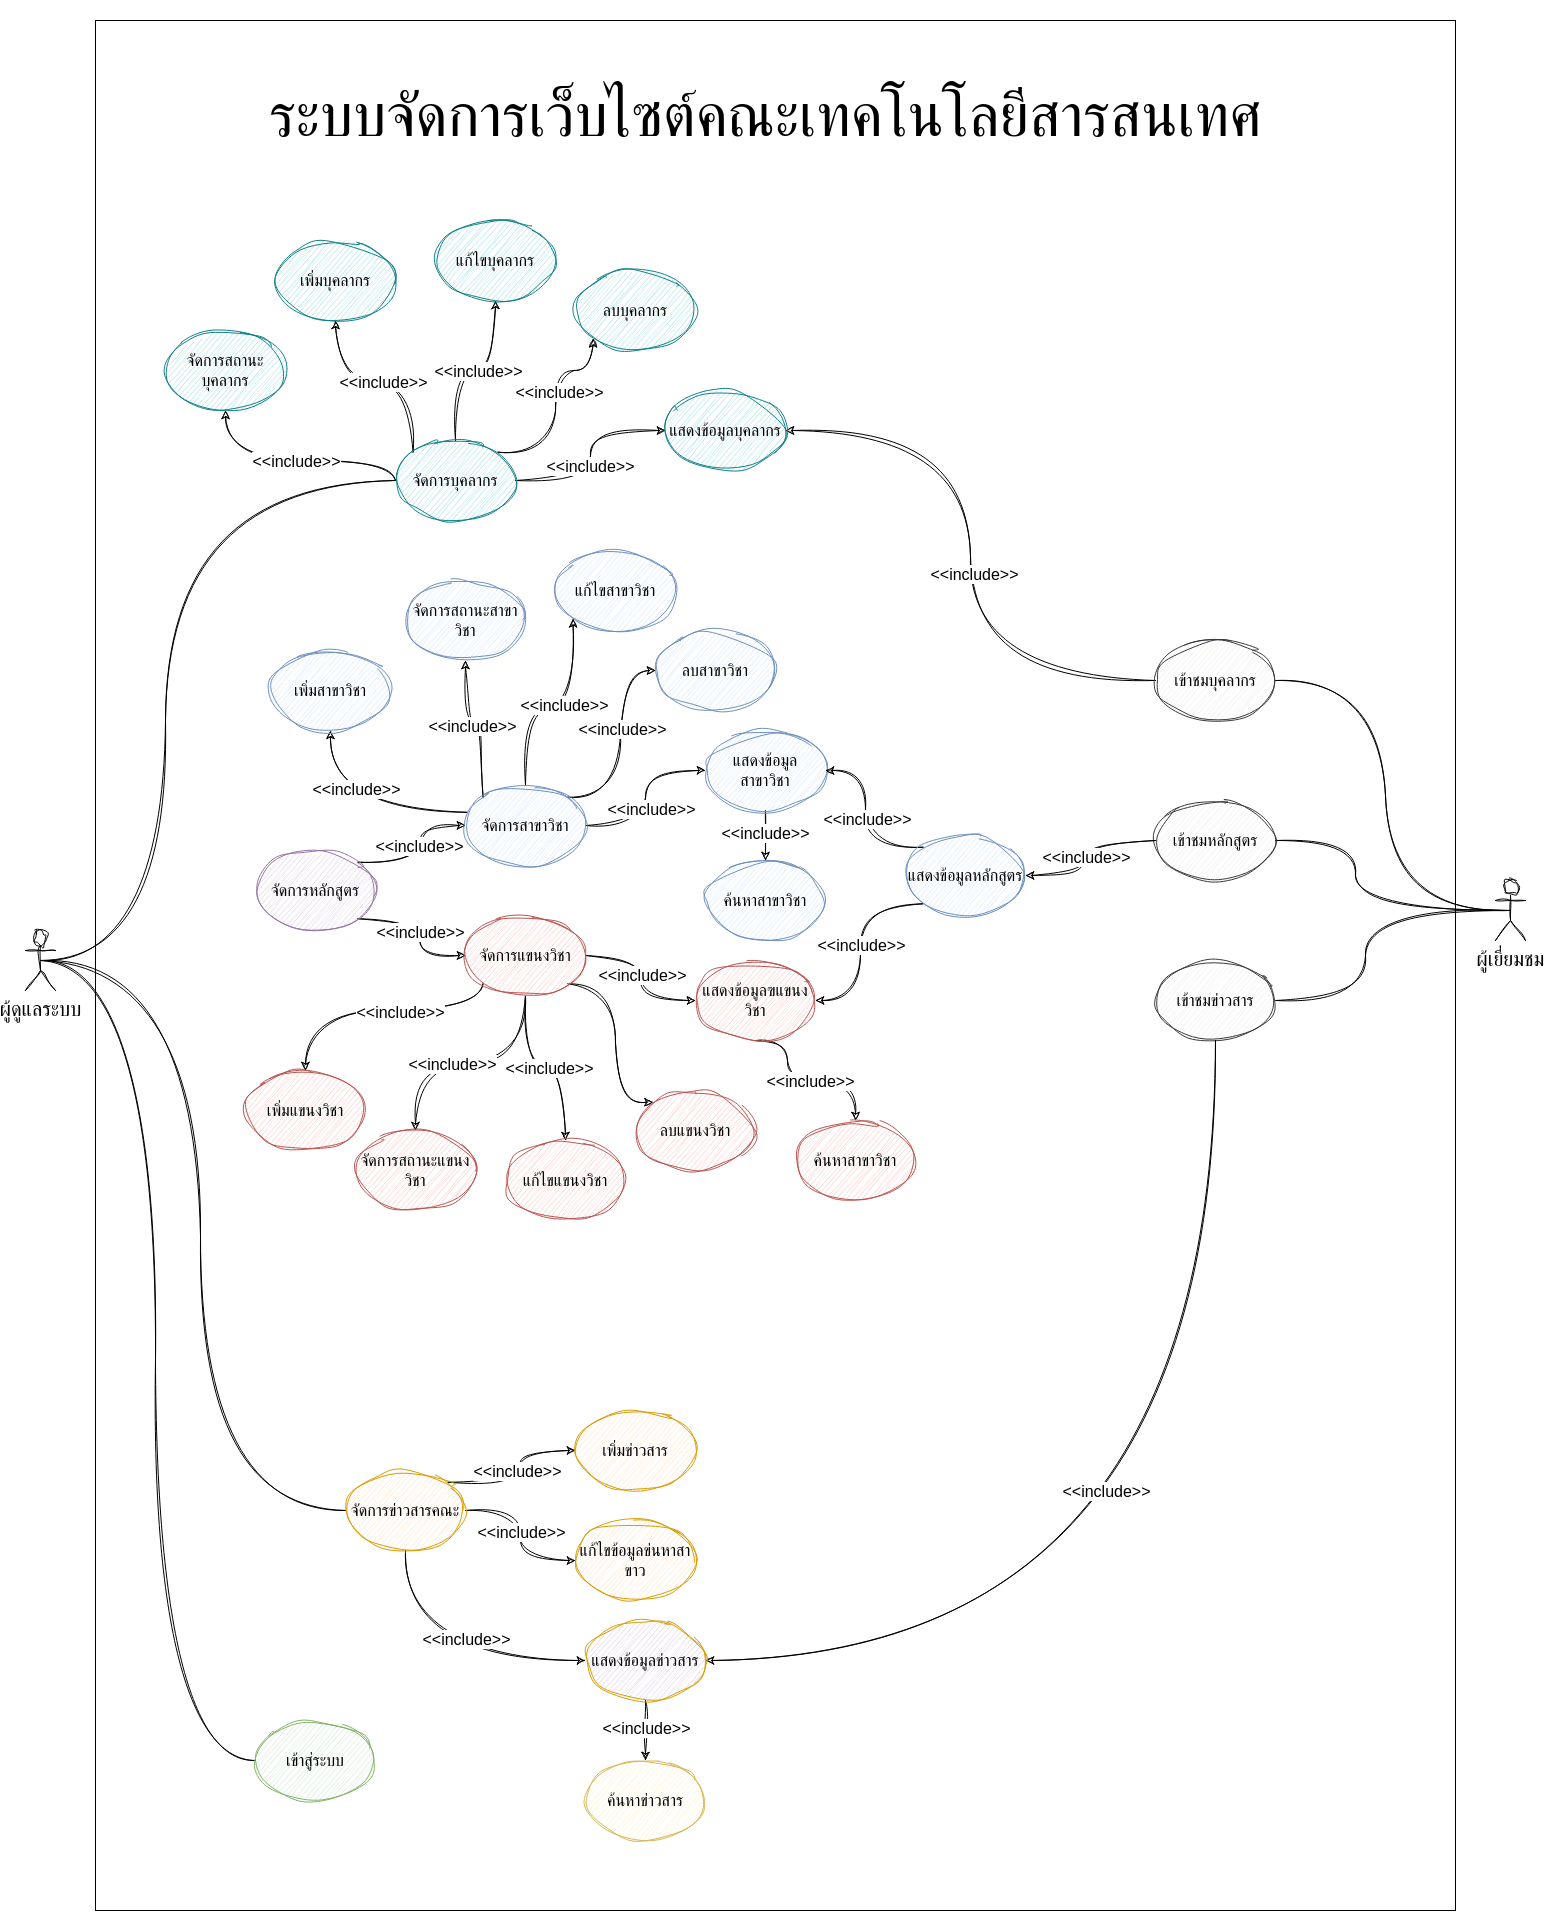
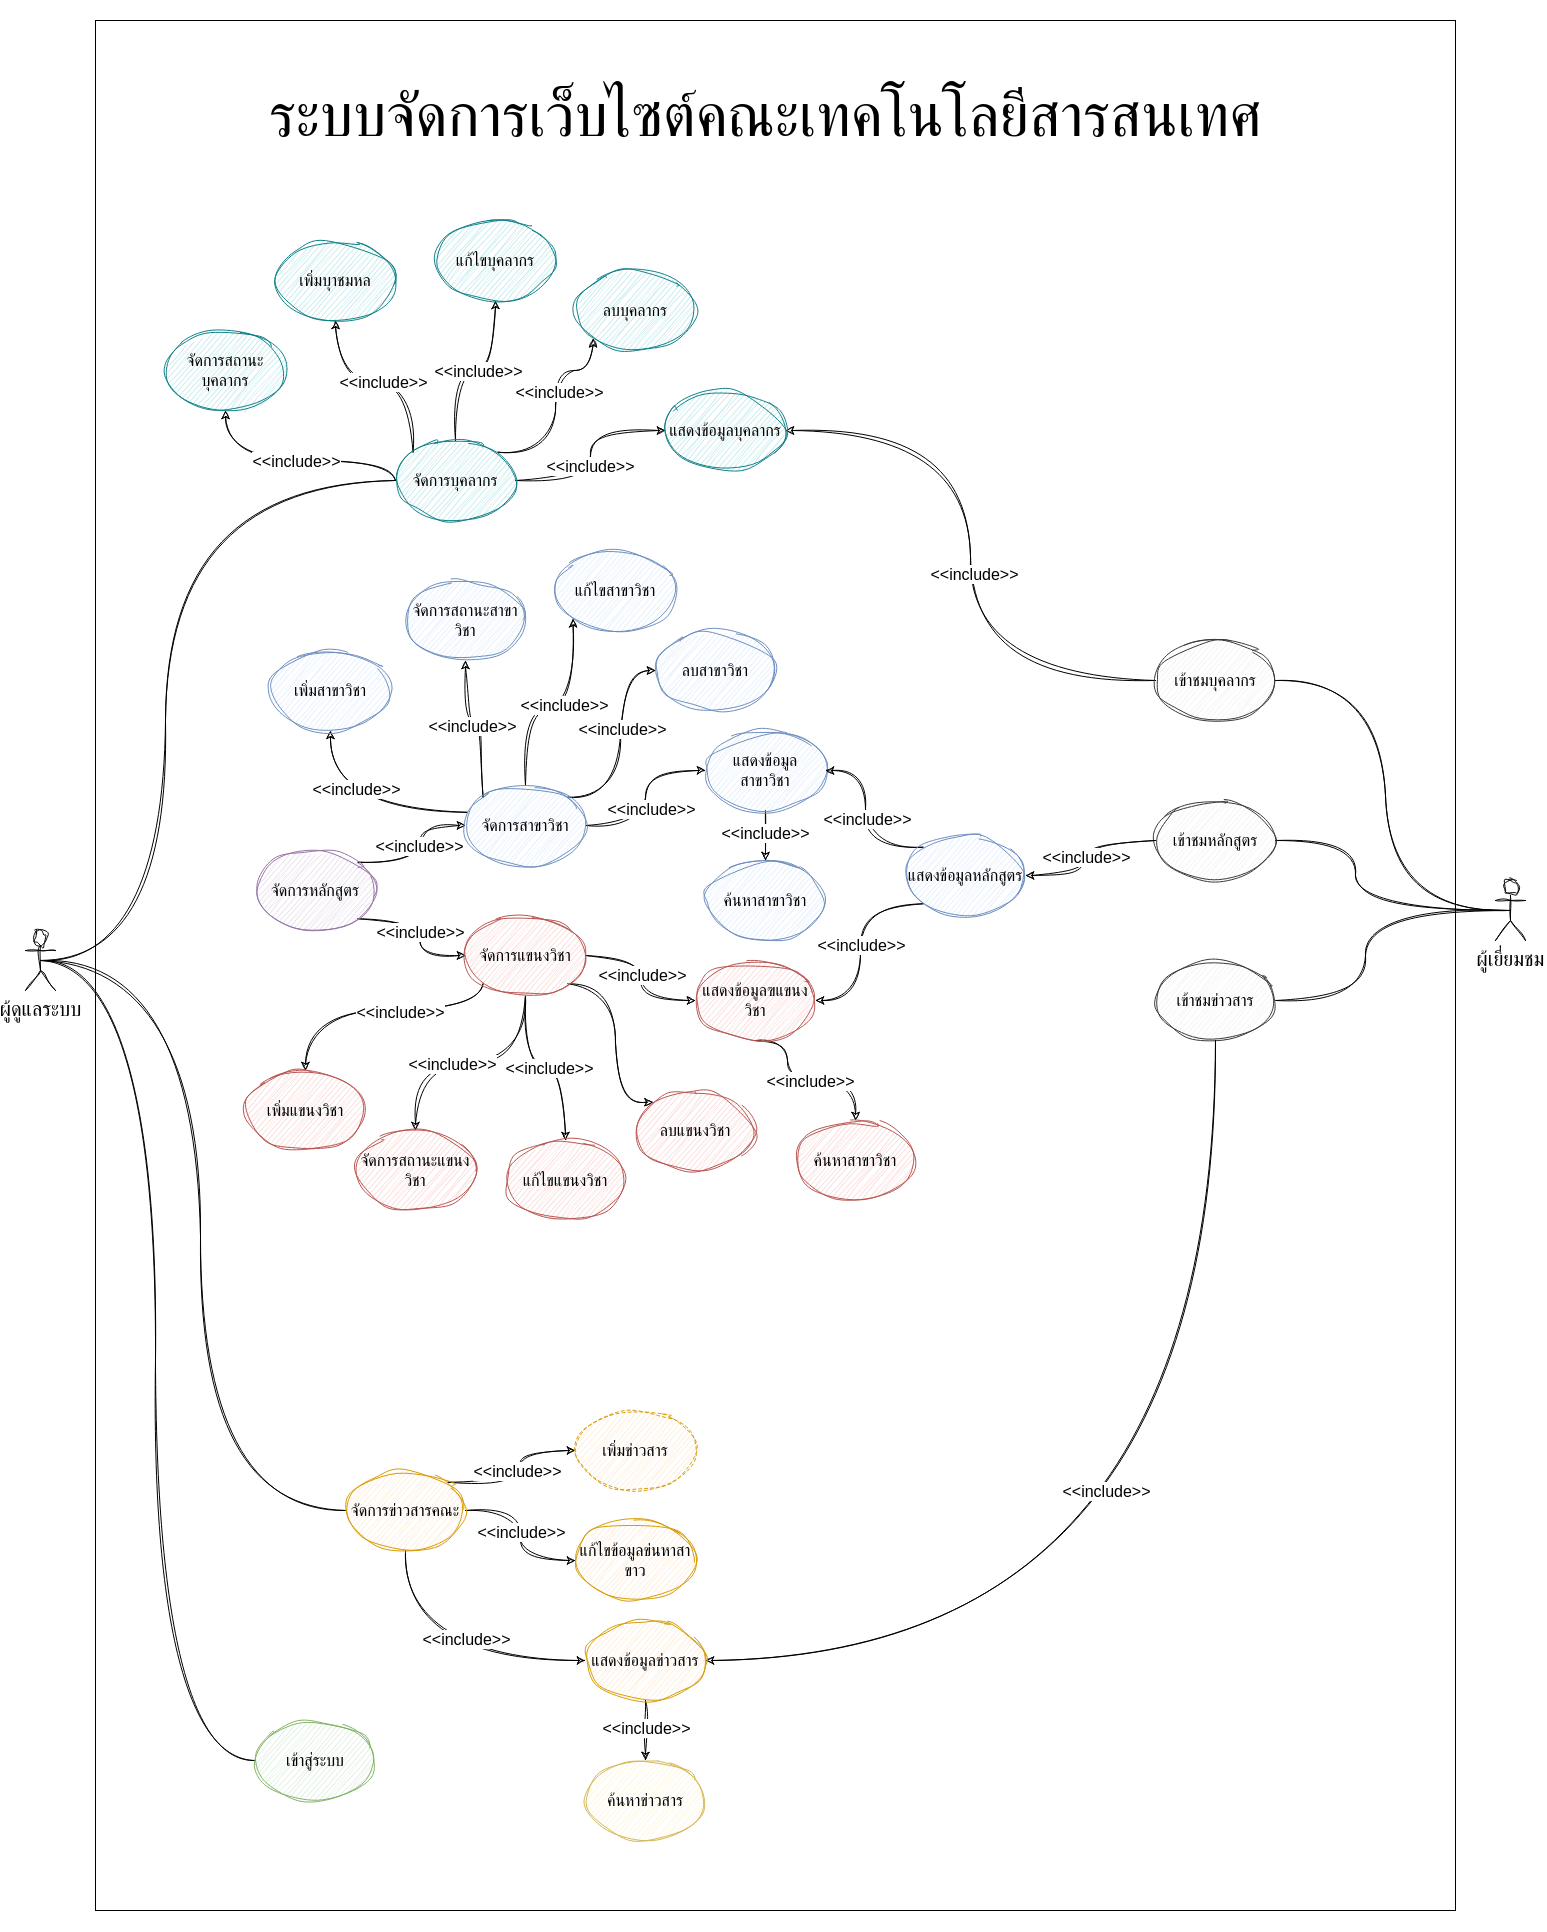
node "เพิ่มบุคลากร": label "เพิ่มบุคลากร" -> "เพิ่มบุาชมหล"
node "เพิ่มข่าวสาร": style solid -> dashed
node "แสดงข้อมูลข่าวสาร": fillcolor #e1d5e7 -> #ffe6cc
